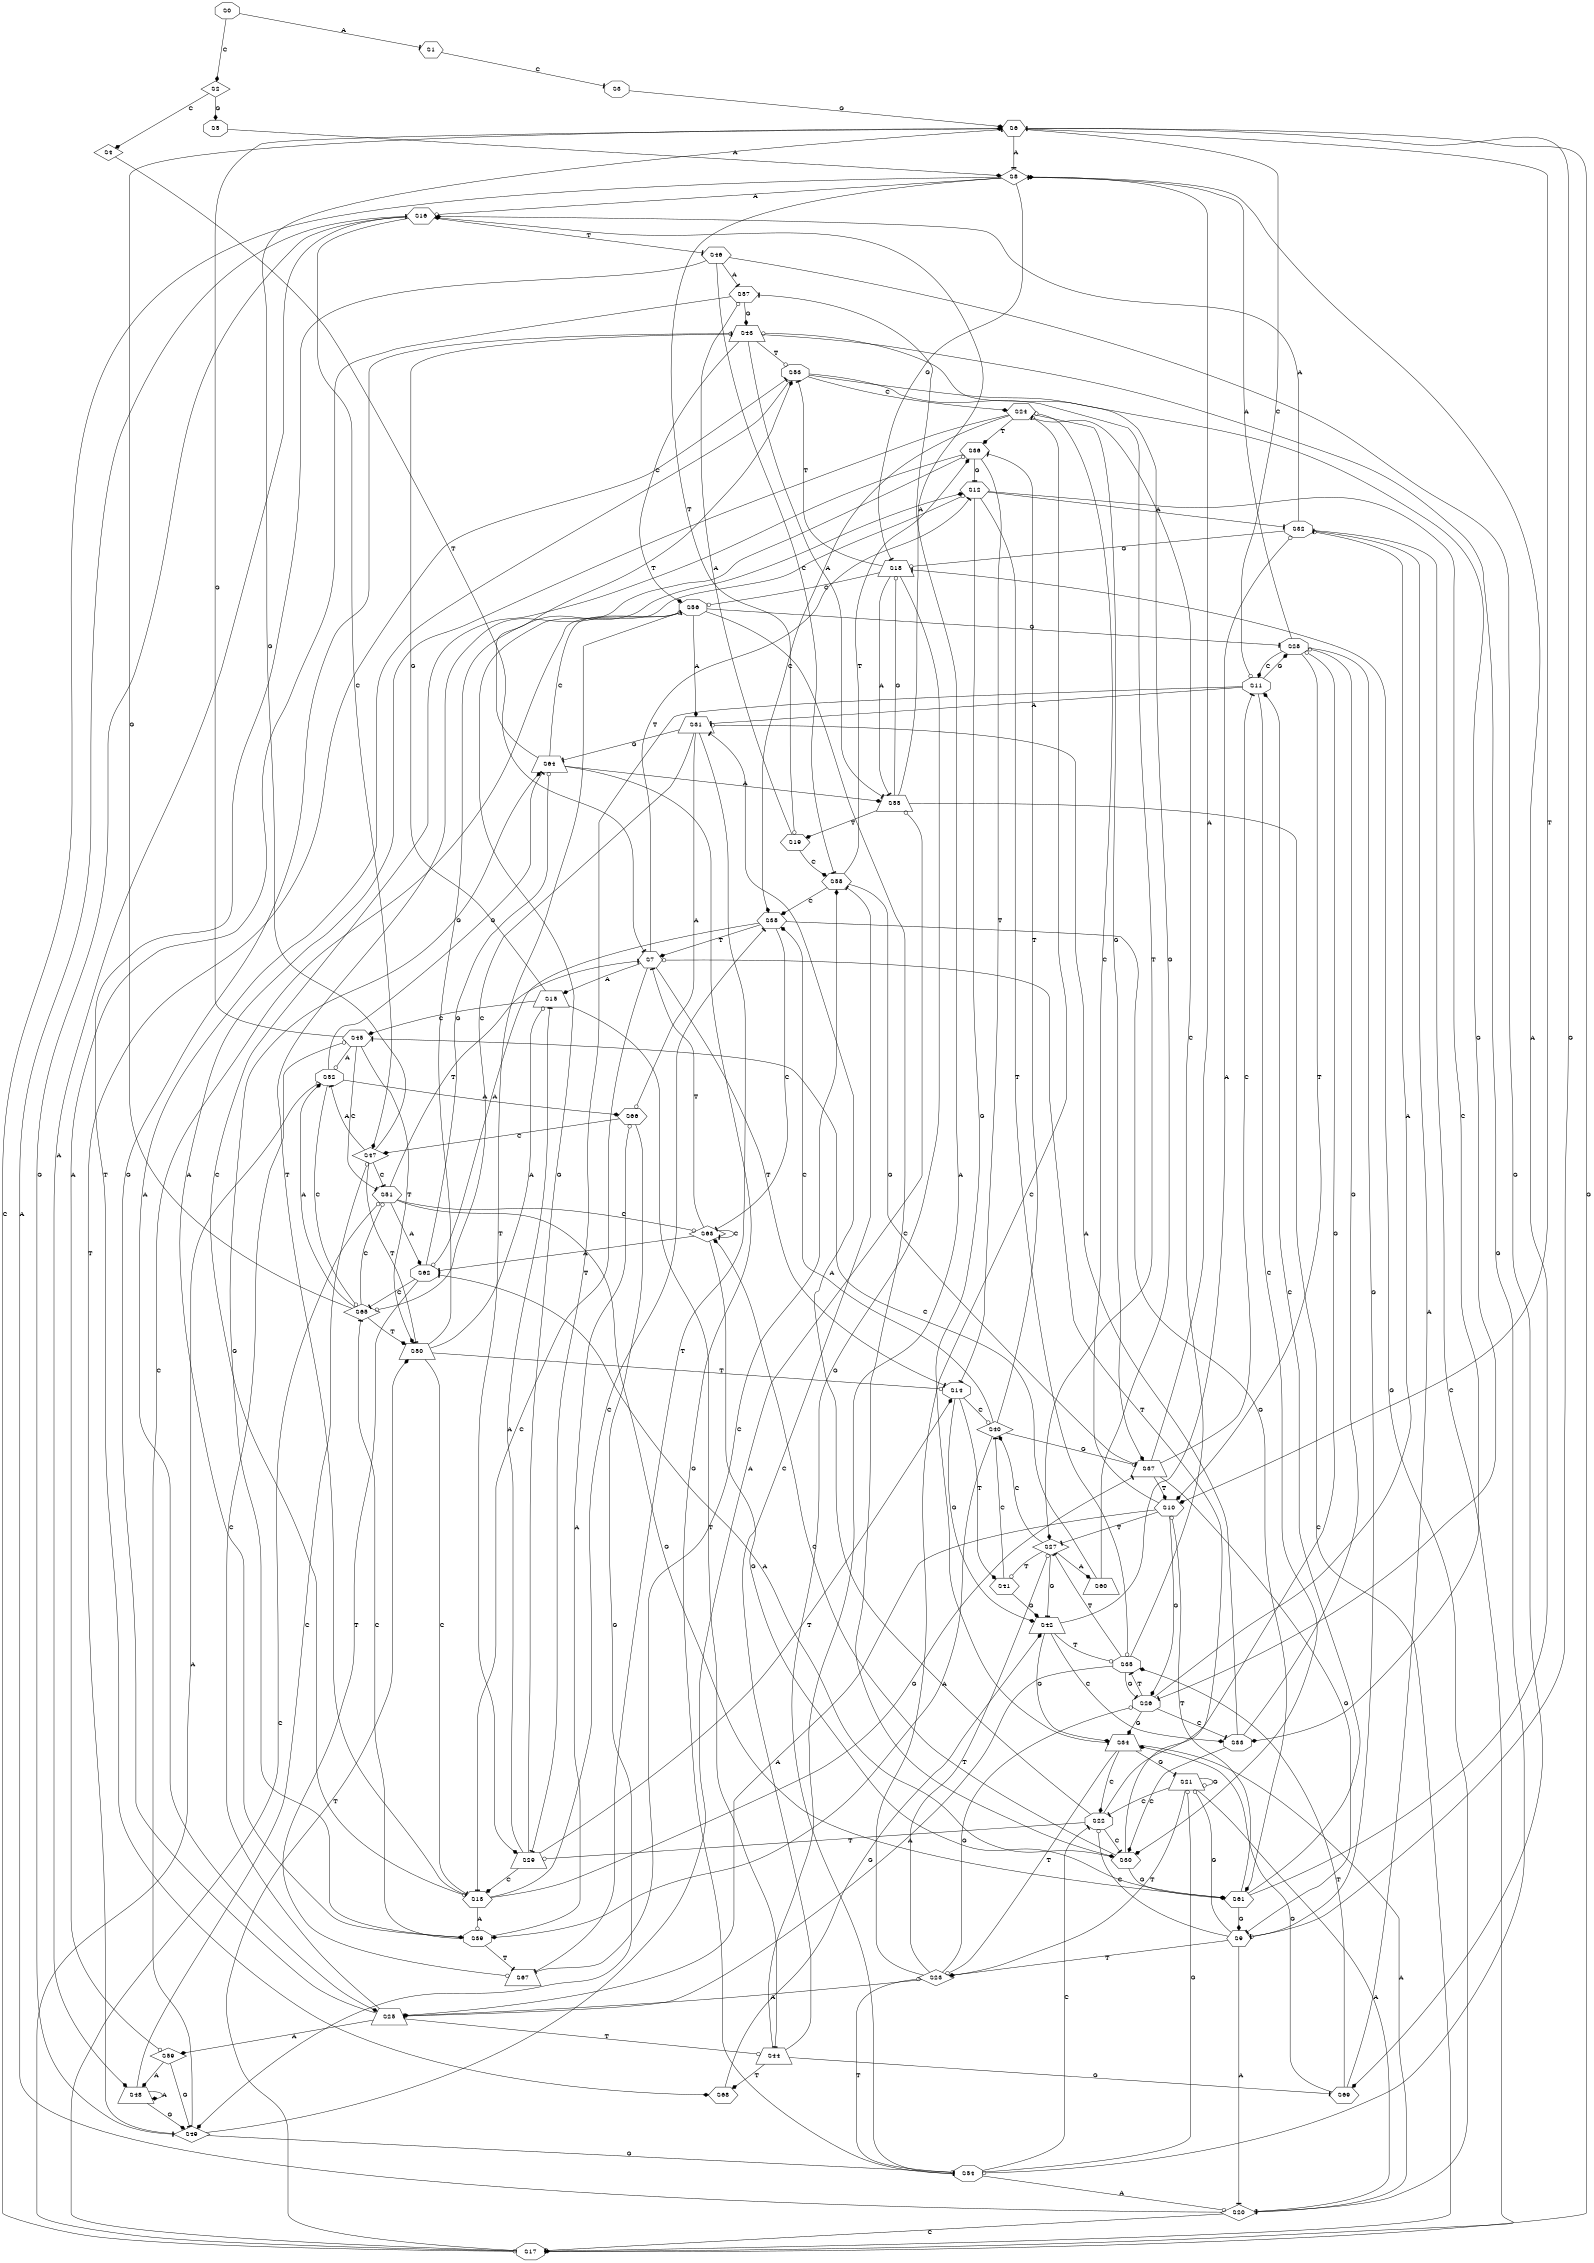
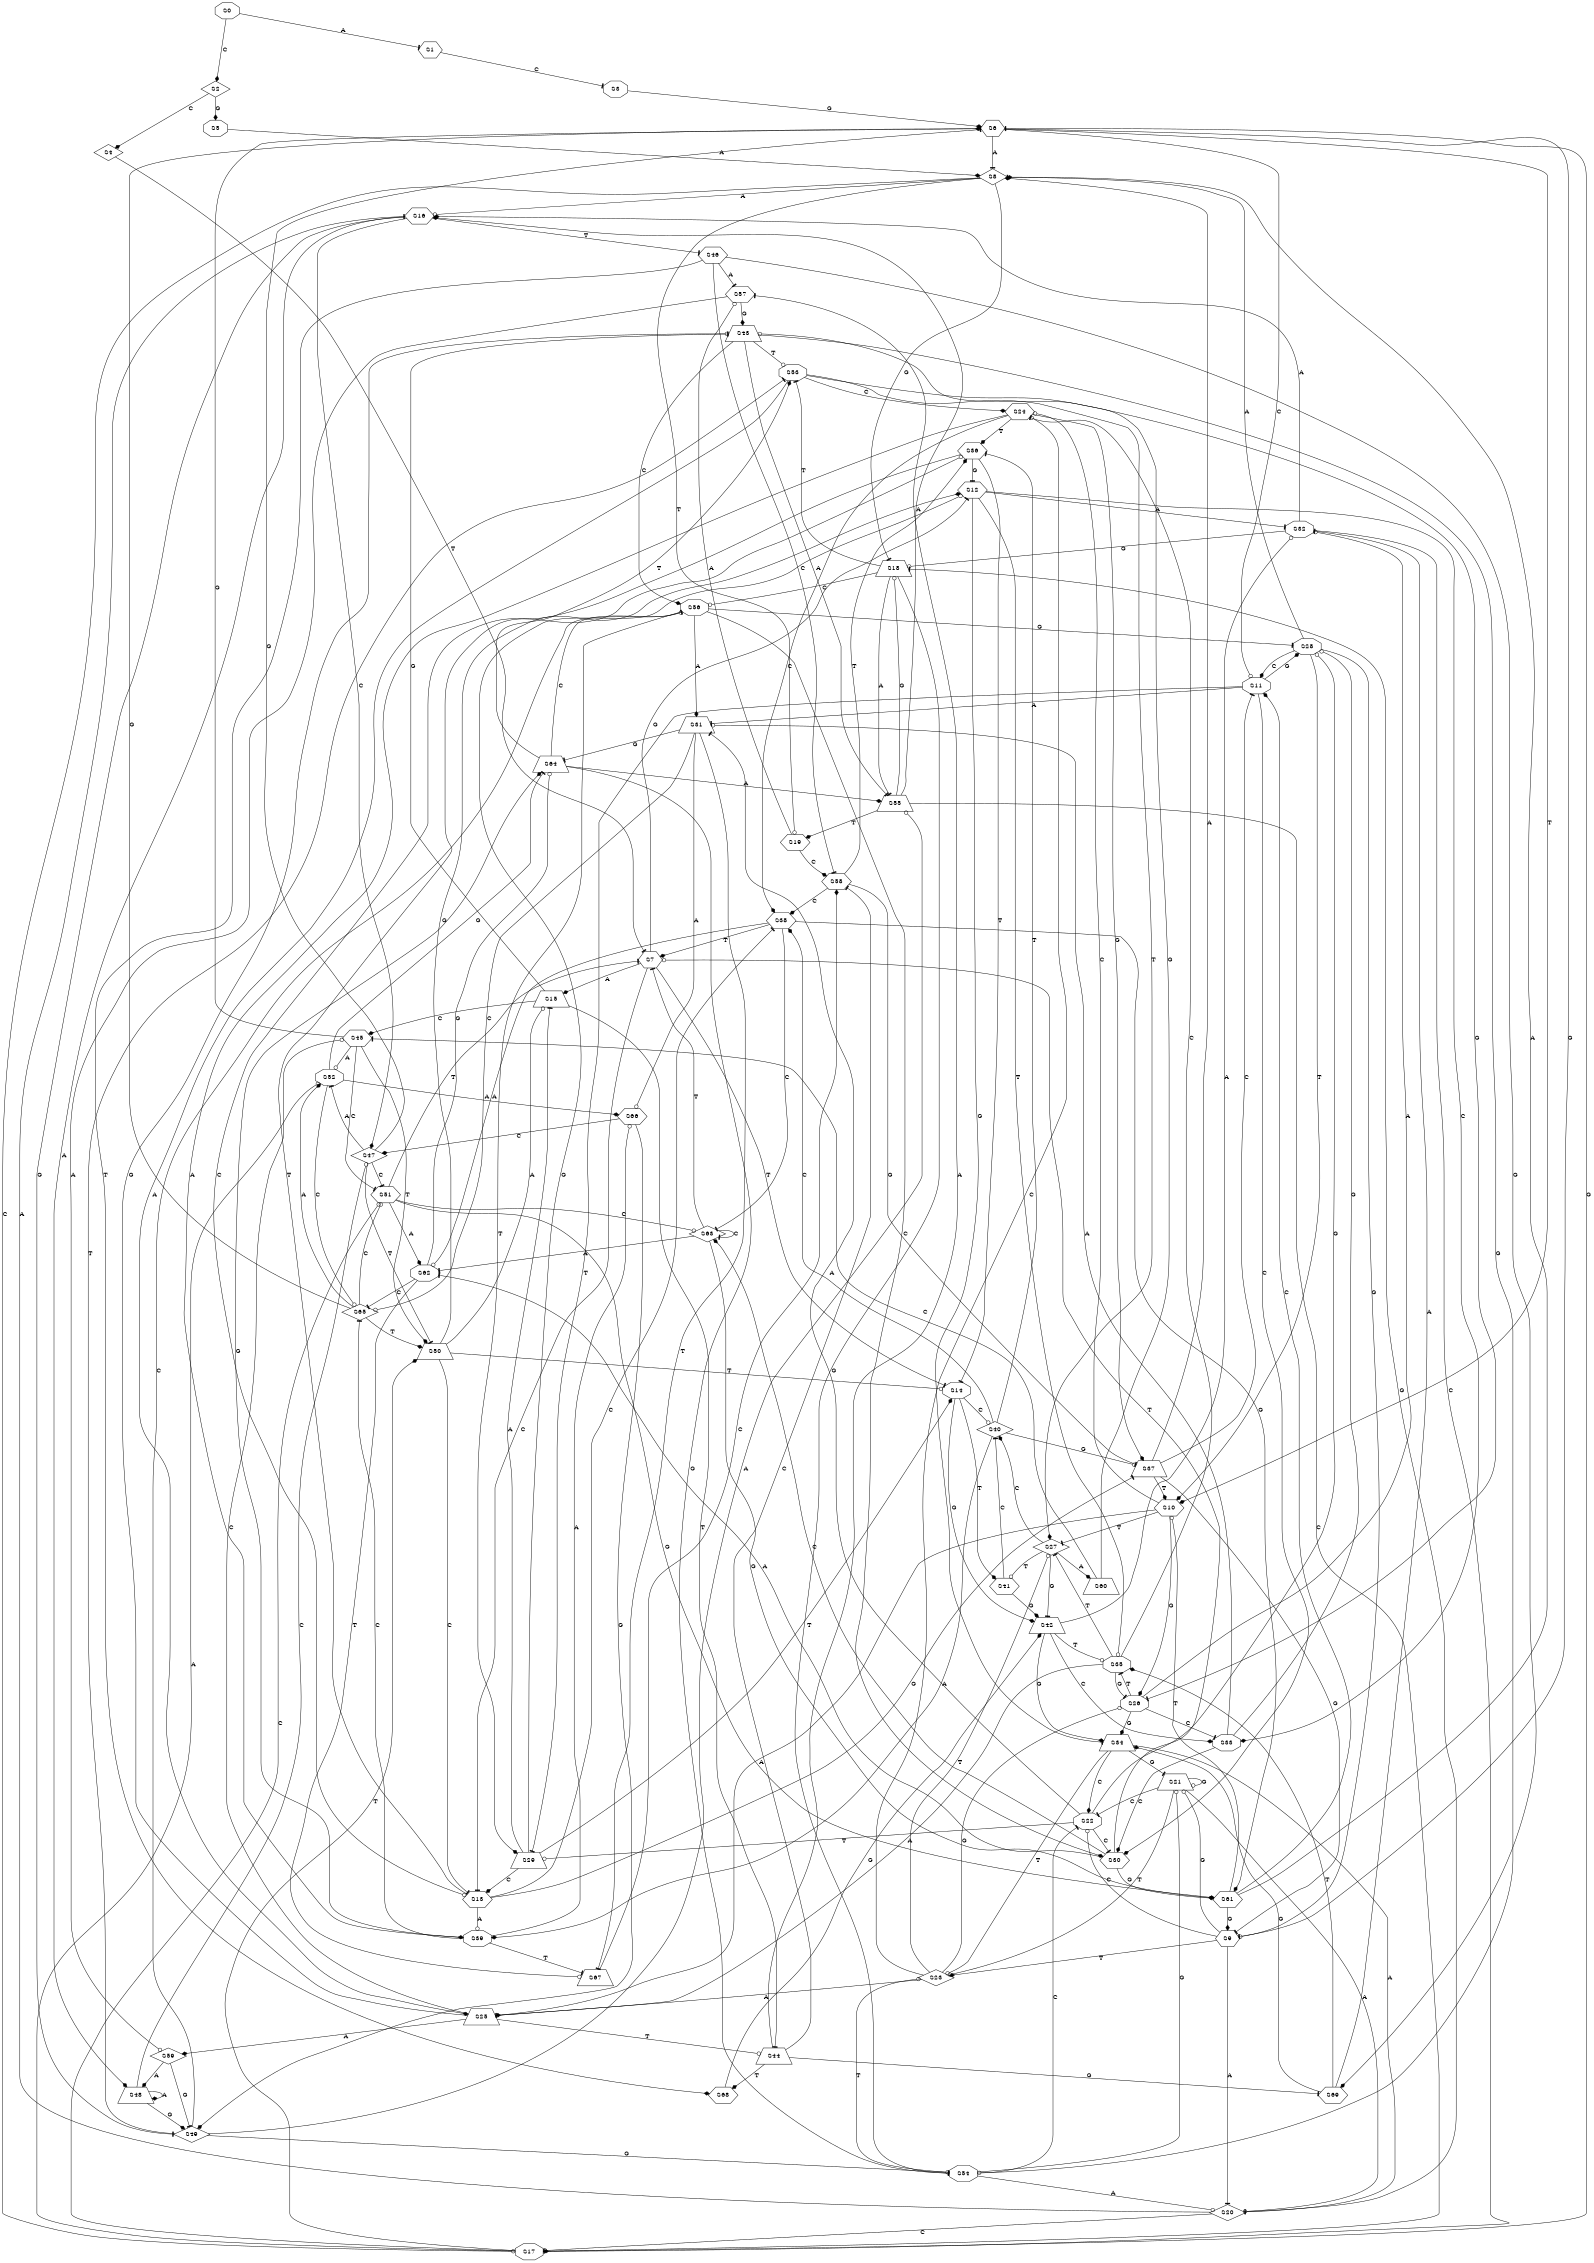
edge "S7" -> "S12": label "T" -> "G"
